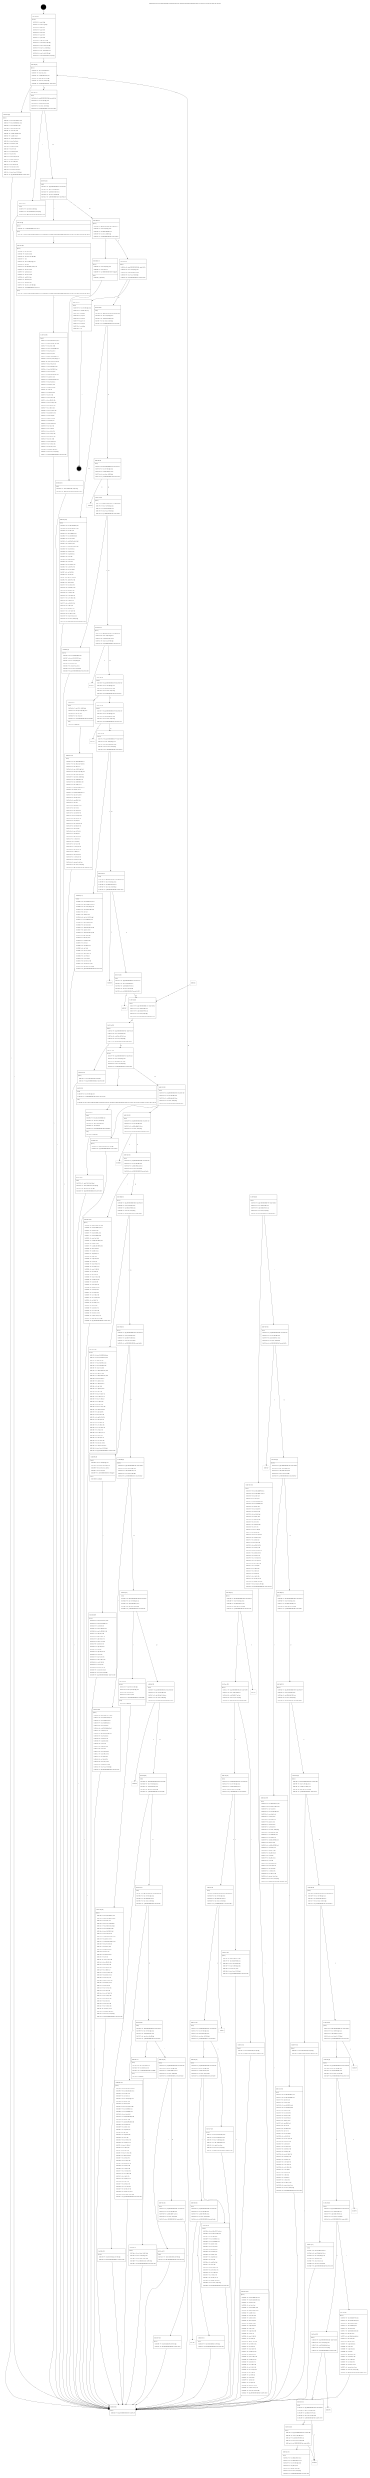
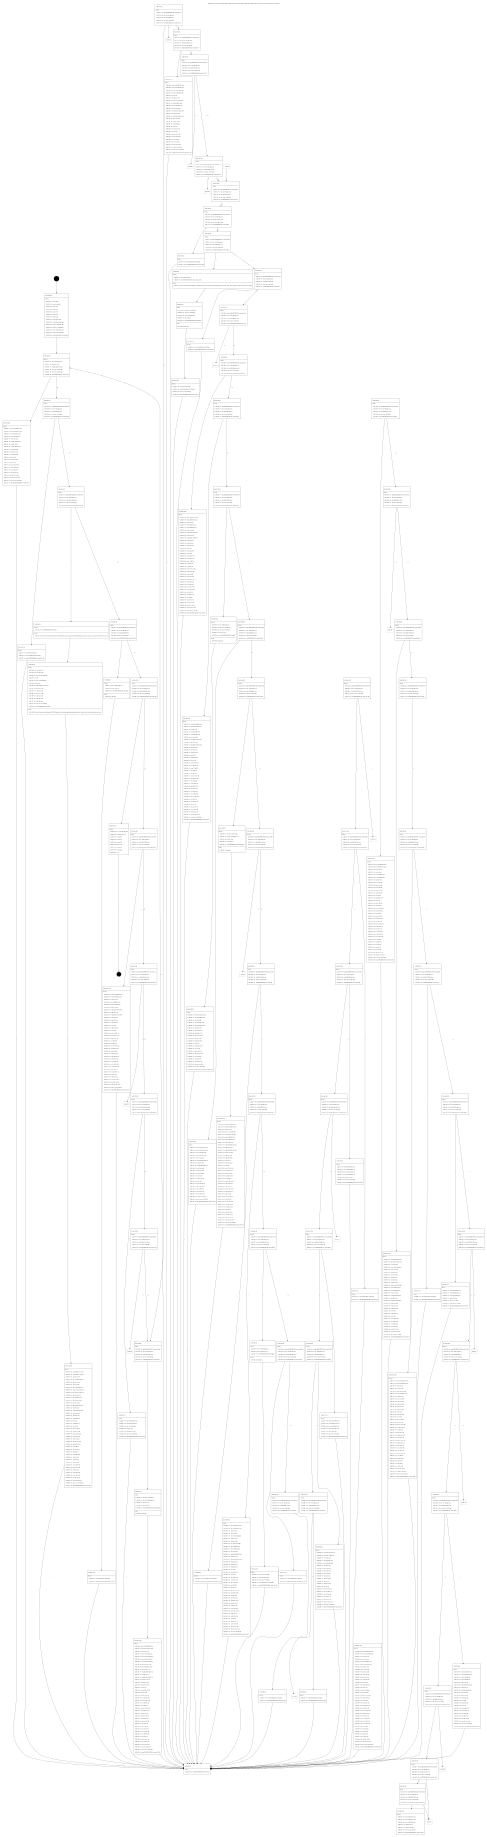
edge "0x401748 [25]" -> "0x401761 [25]": reversed
